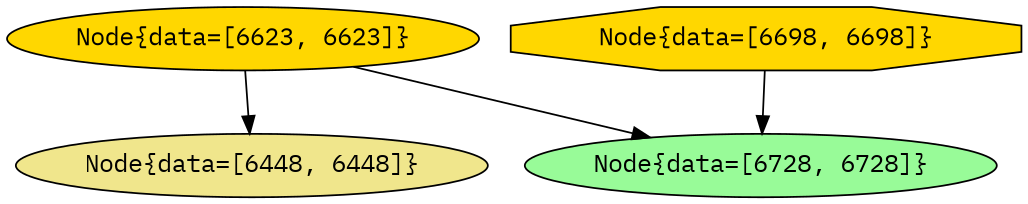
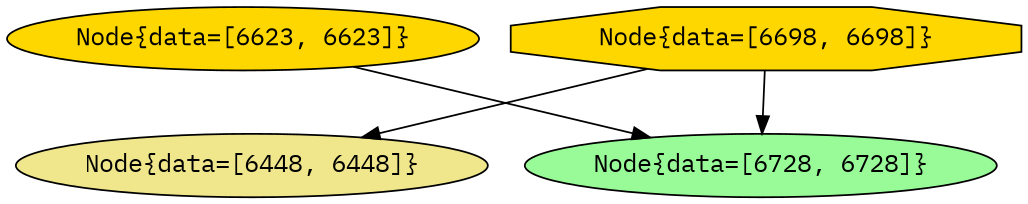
edge "Node{data=[6623, 6623]}" -> "Node{data=[6448, 6448]}": now "Node{data=[6698, 6698]}" -> "Node{data=[6448, 6448]}"
